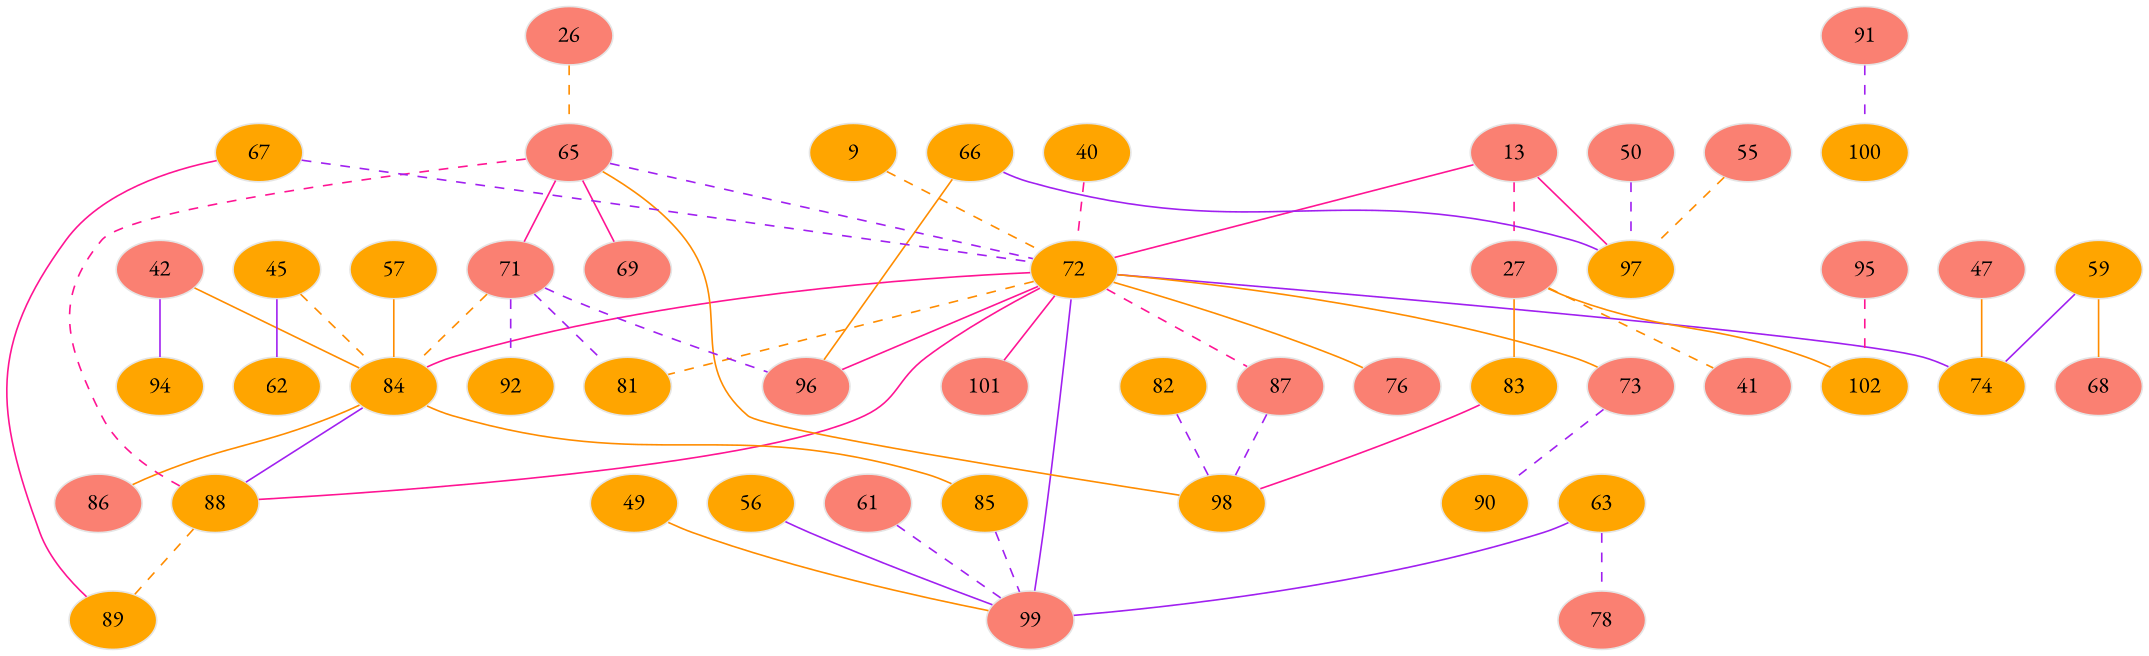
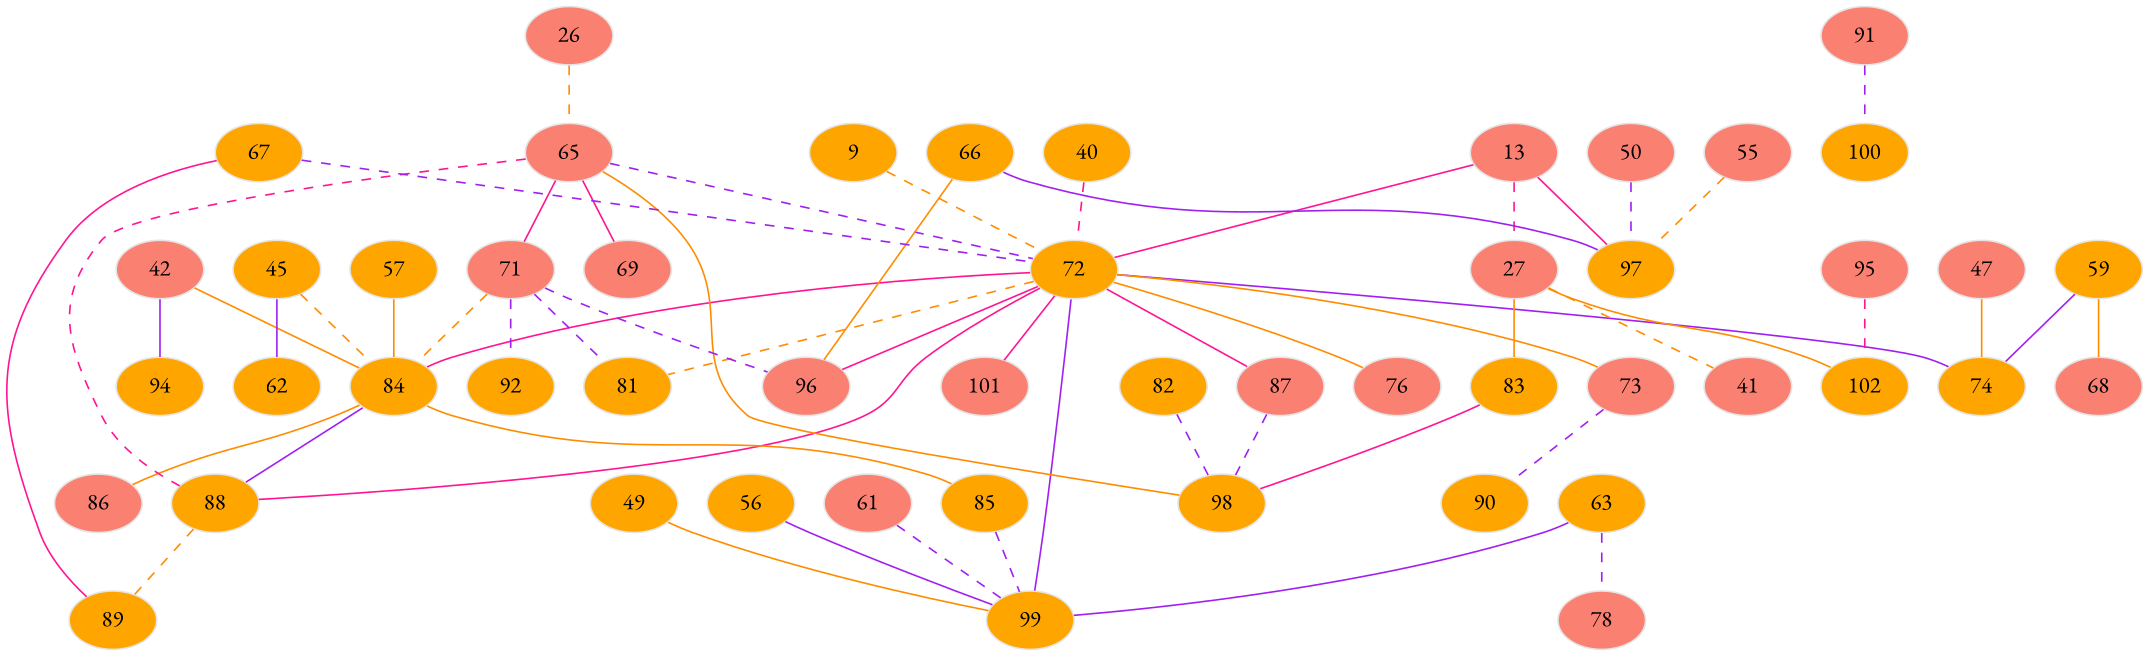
edge "72" -- "87": style dashed -> solid
node "99": fillcolor salmon -> orange
